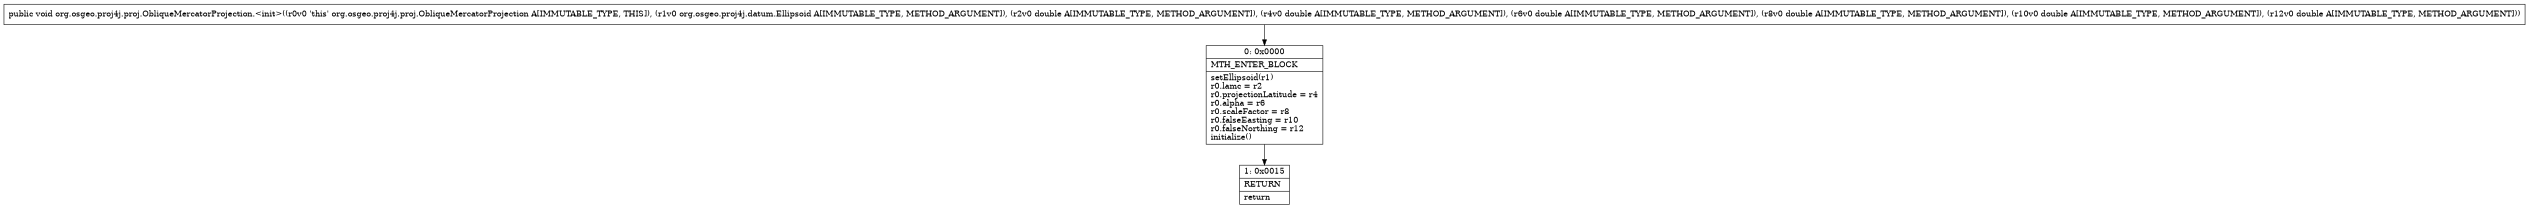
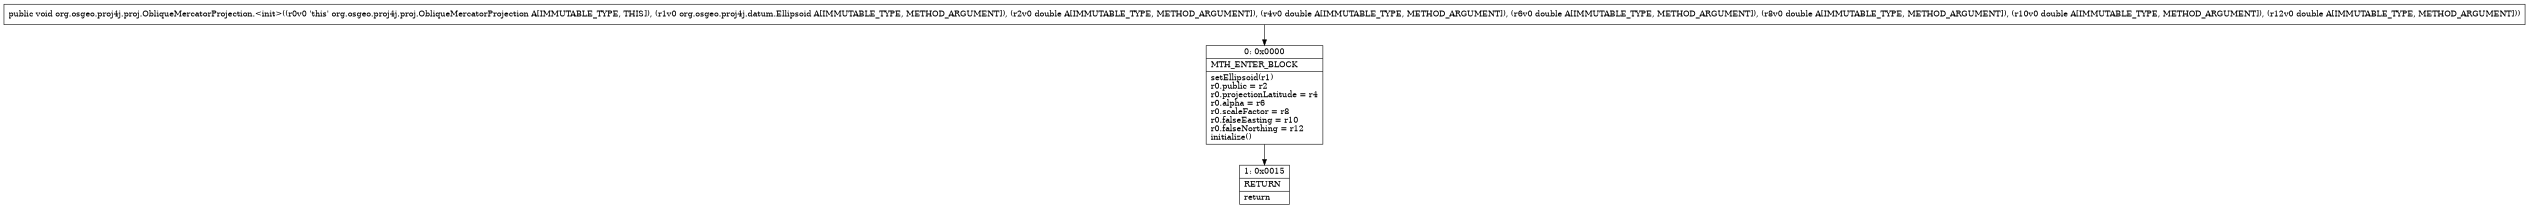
node "0: 0x0000": text "r0.lamc = r2" -> "r0.public = r2"
